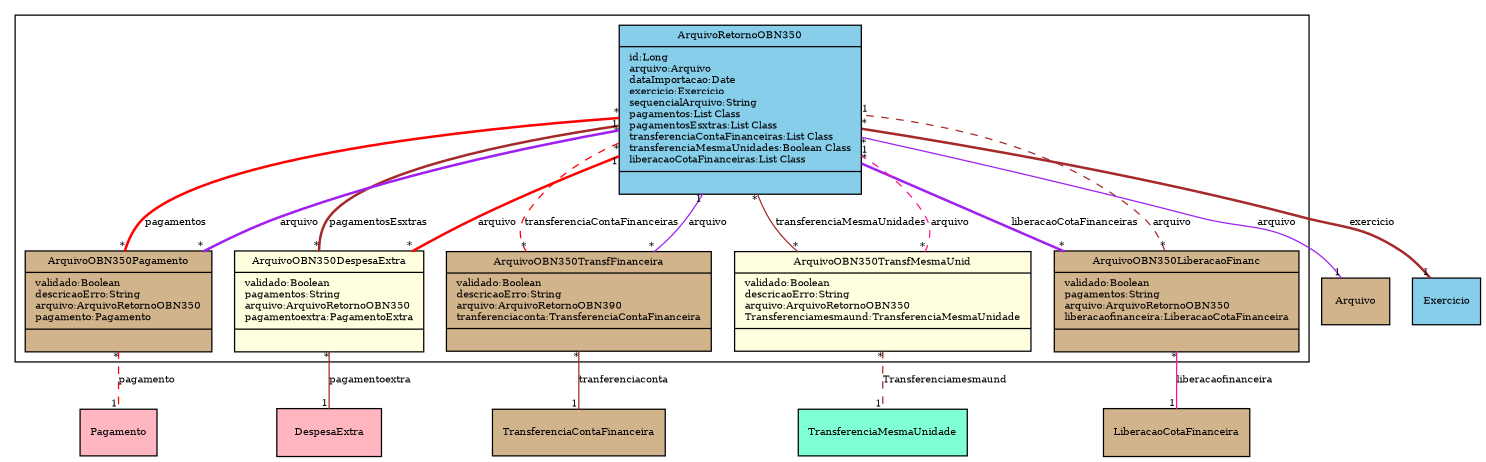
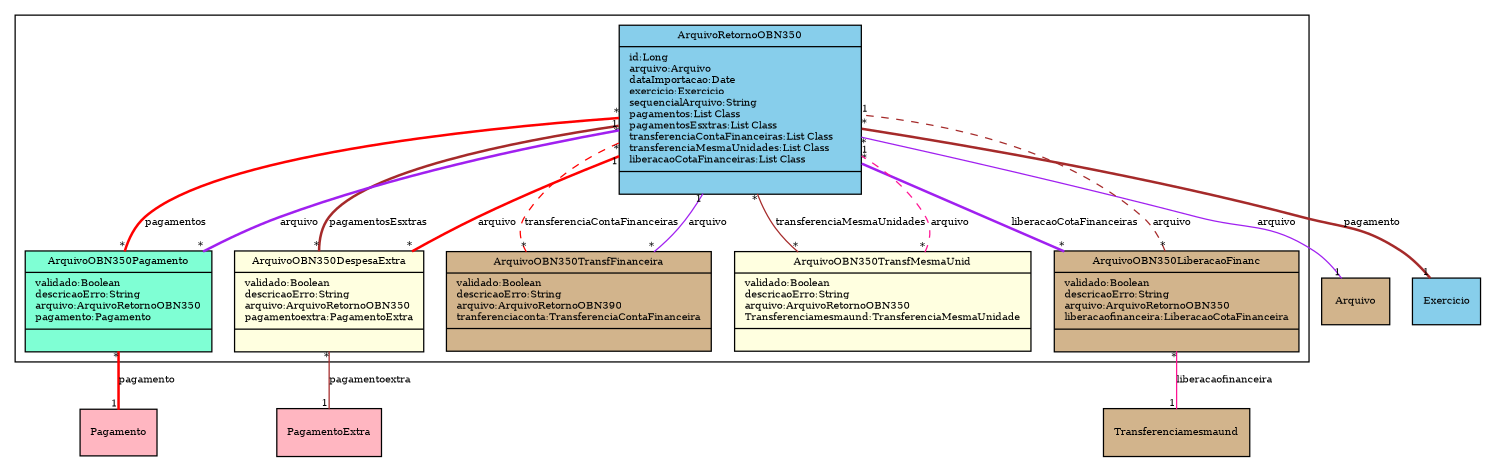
node "ArquivoRetornoOBN350": text "transferenciaMesmaUnidades:Boolean Class" -> "transferenciaMesmaUnidades:List Class"
edge "ArquivoRetornoOBN350" -- "Exercicio": label "exercicio" -> "pagamento"
node "ArquivoOBN350DespesaExtra": text "pagamentos:String" -> "descricaoErro:String"
node "ArquivoOBN350LiberacaoFinanc": text "pagamentos:String" -> "descricaoErro:String"
node "ArquivoOBN350Pagamento": fillcolor tan -> aquamarine
edge "ArquivoOBN350Pagamento" -- "Pagamento": style dashed -> bold
node "DespesaExtra": label "DespesaExtra" -> "PagamentoExtra"
node "TransferenciaContaFinanceira": removed
node "TransferenciaMesmaUnidade": removed
node "LiberacaoCotaFinanceira": label "LiberacaoCotaFinanceira" -> "Transferenciamesmaund"
